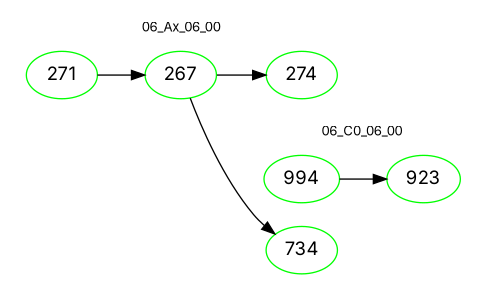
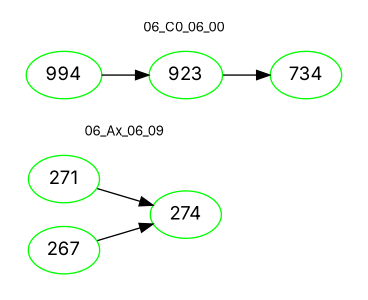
cluster "06_Ax_06_00": label "06_Ax_06_00" -> "06_Ax_06_09"
edge "271" -> "267": now "271" -> "274"
edge "267" -> "734": now "923" -> "734"
